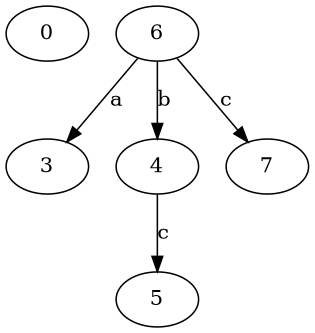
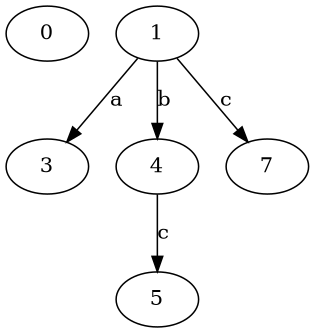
node "6": label "6" -> "1"
